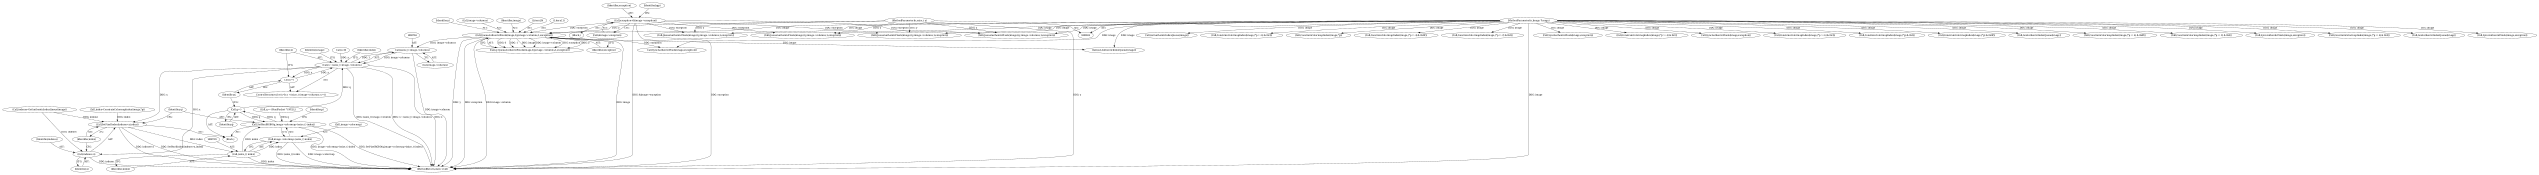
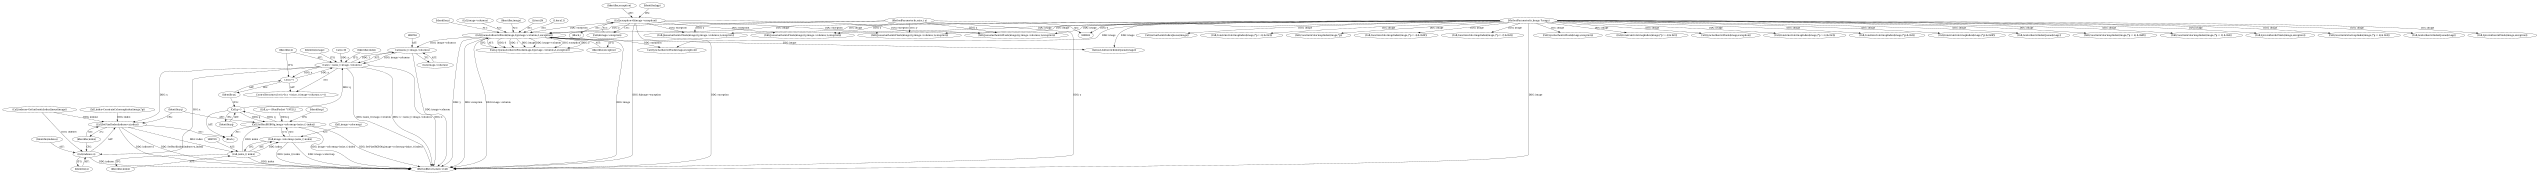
edge "(MethodParameterIn,Image *image)" -> "1000105": label "AST: " -> "DDG: 0"
